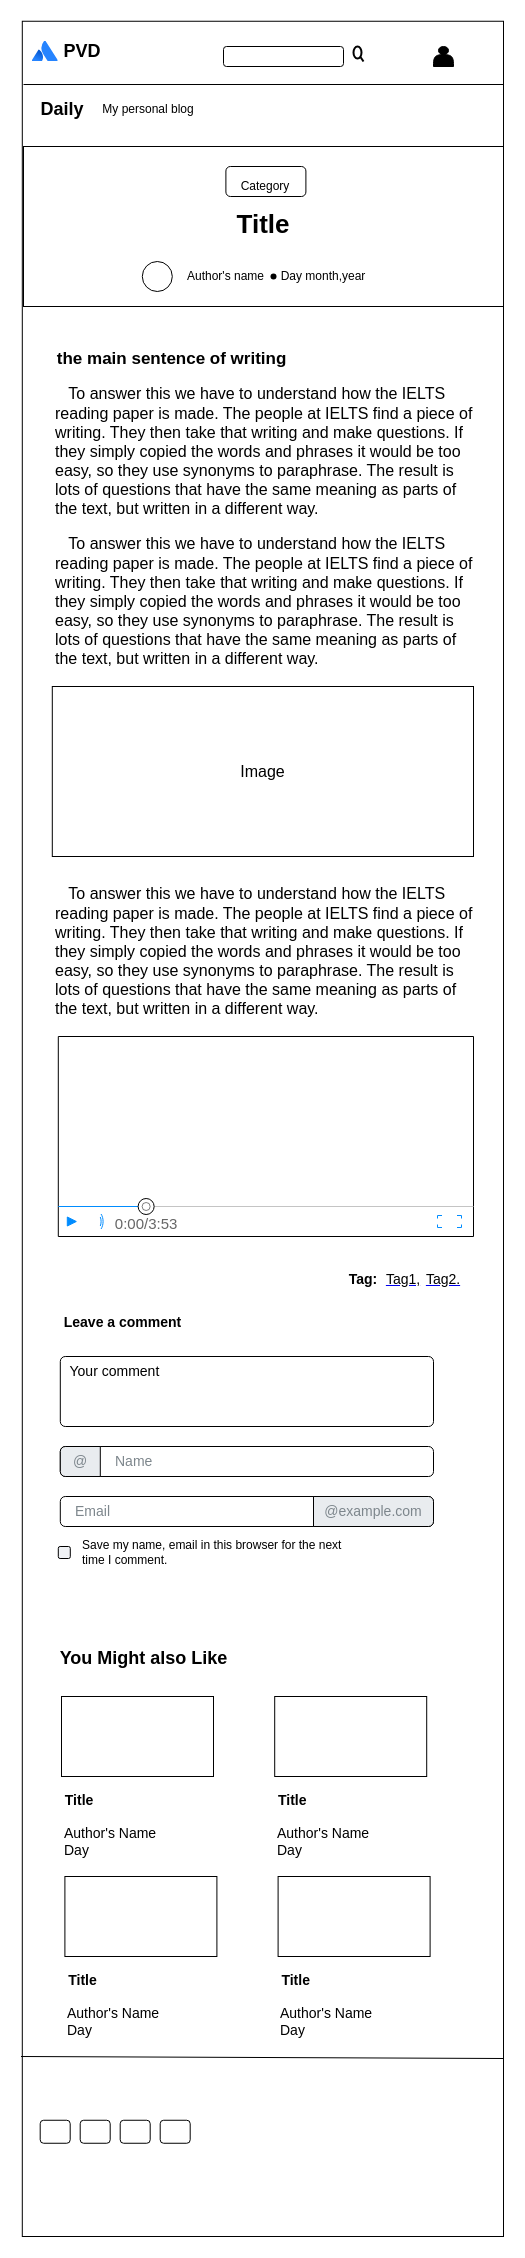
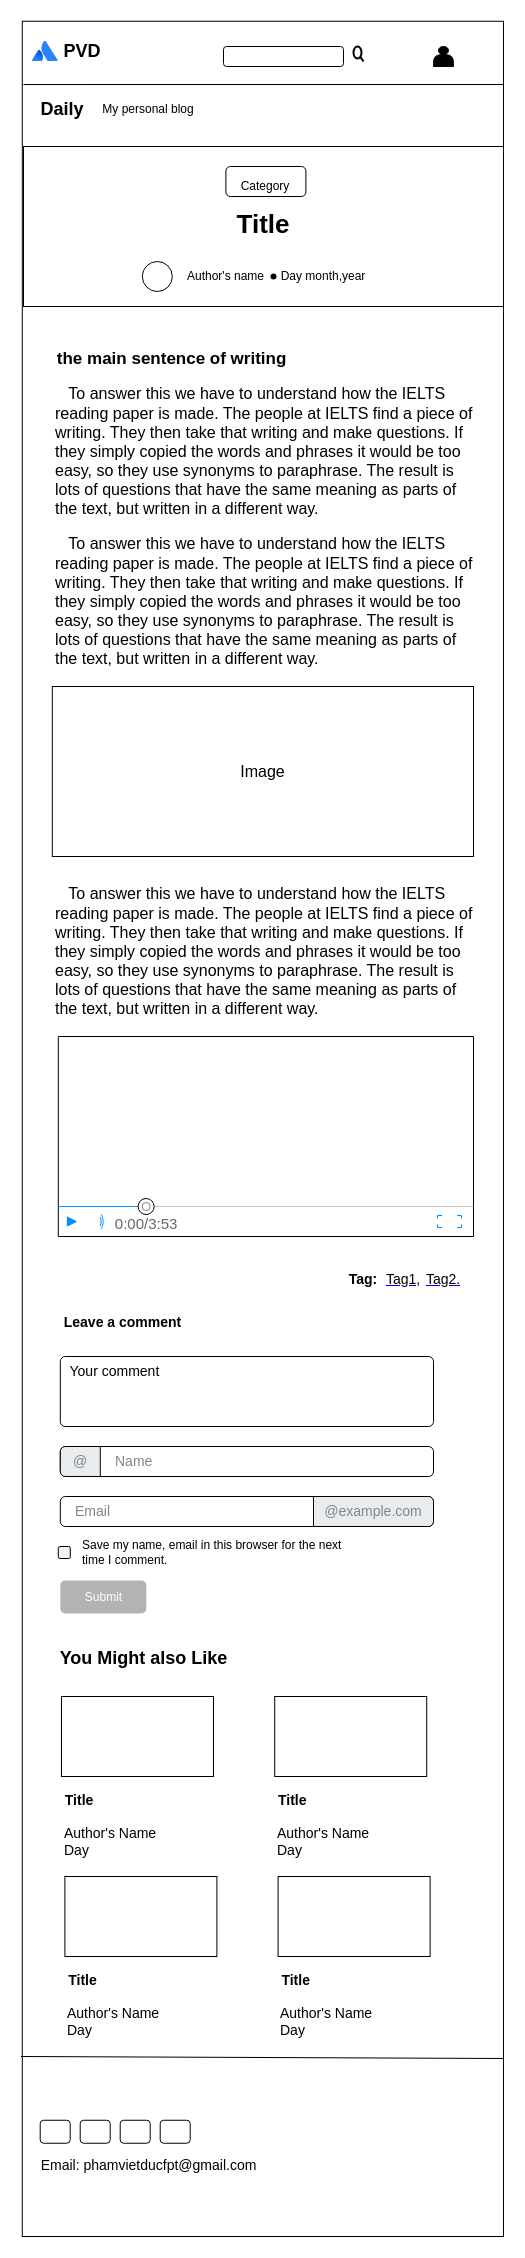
node "Submit": fillcolor #ffffff -> #b3b3b3
node "Email: phamvietducfpt@gmail.com": added
